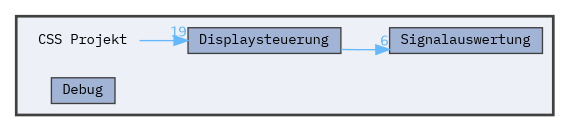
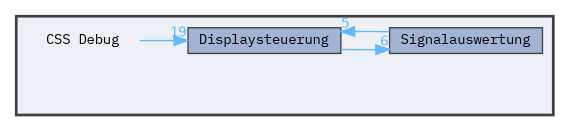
edge "Signalauswertung" -> "Displaysteuerung": added
node "CSS Projekt": label "CSS Projekt" -> "CSS Debug"
node "Debug": removed
